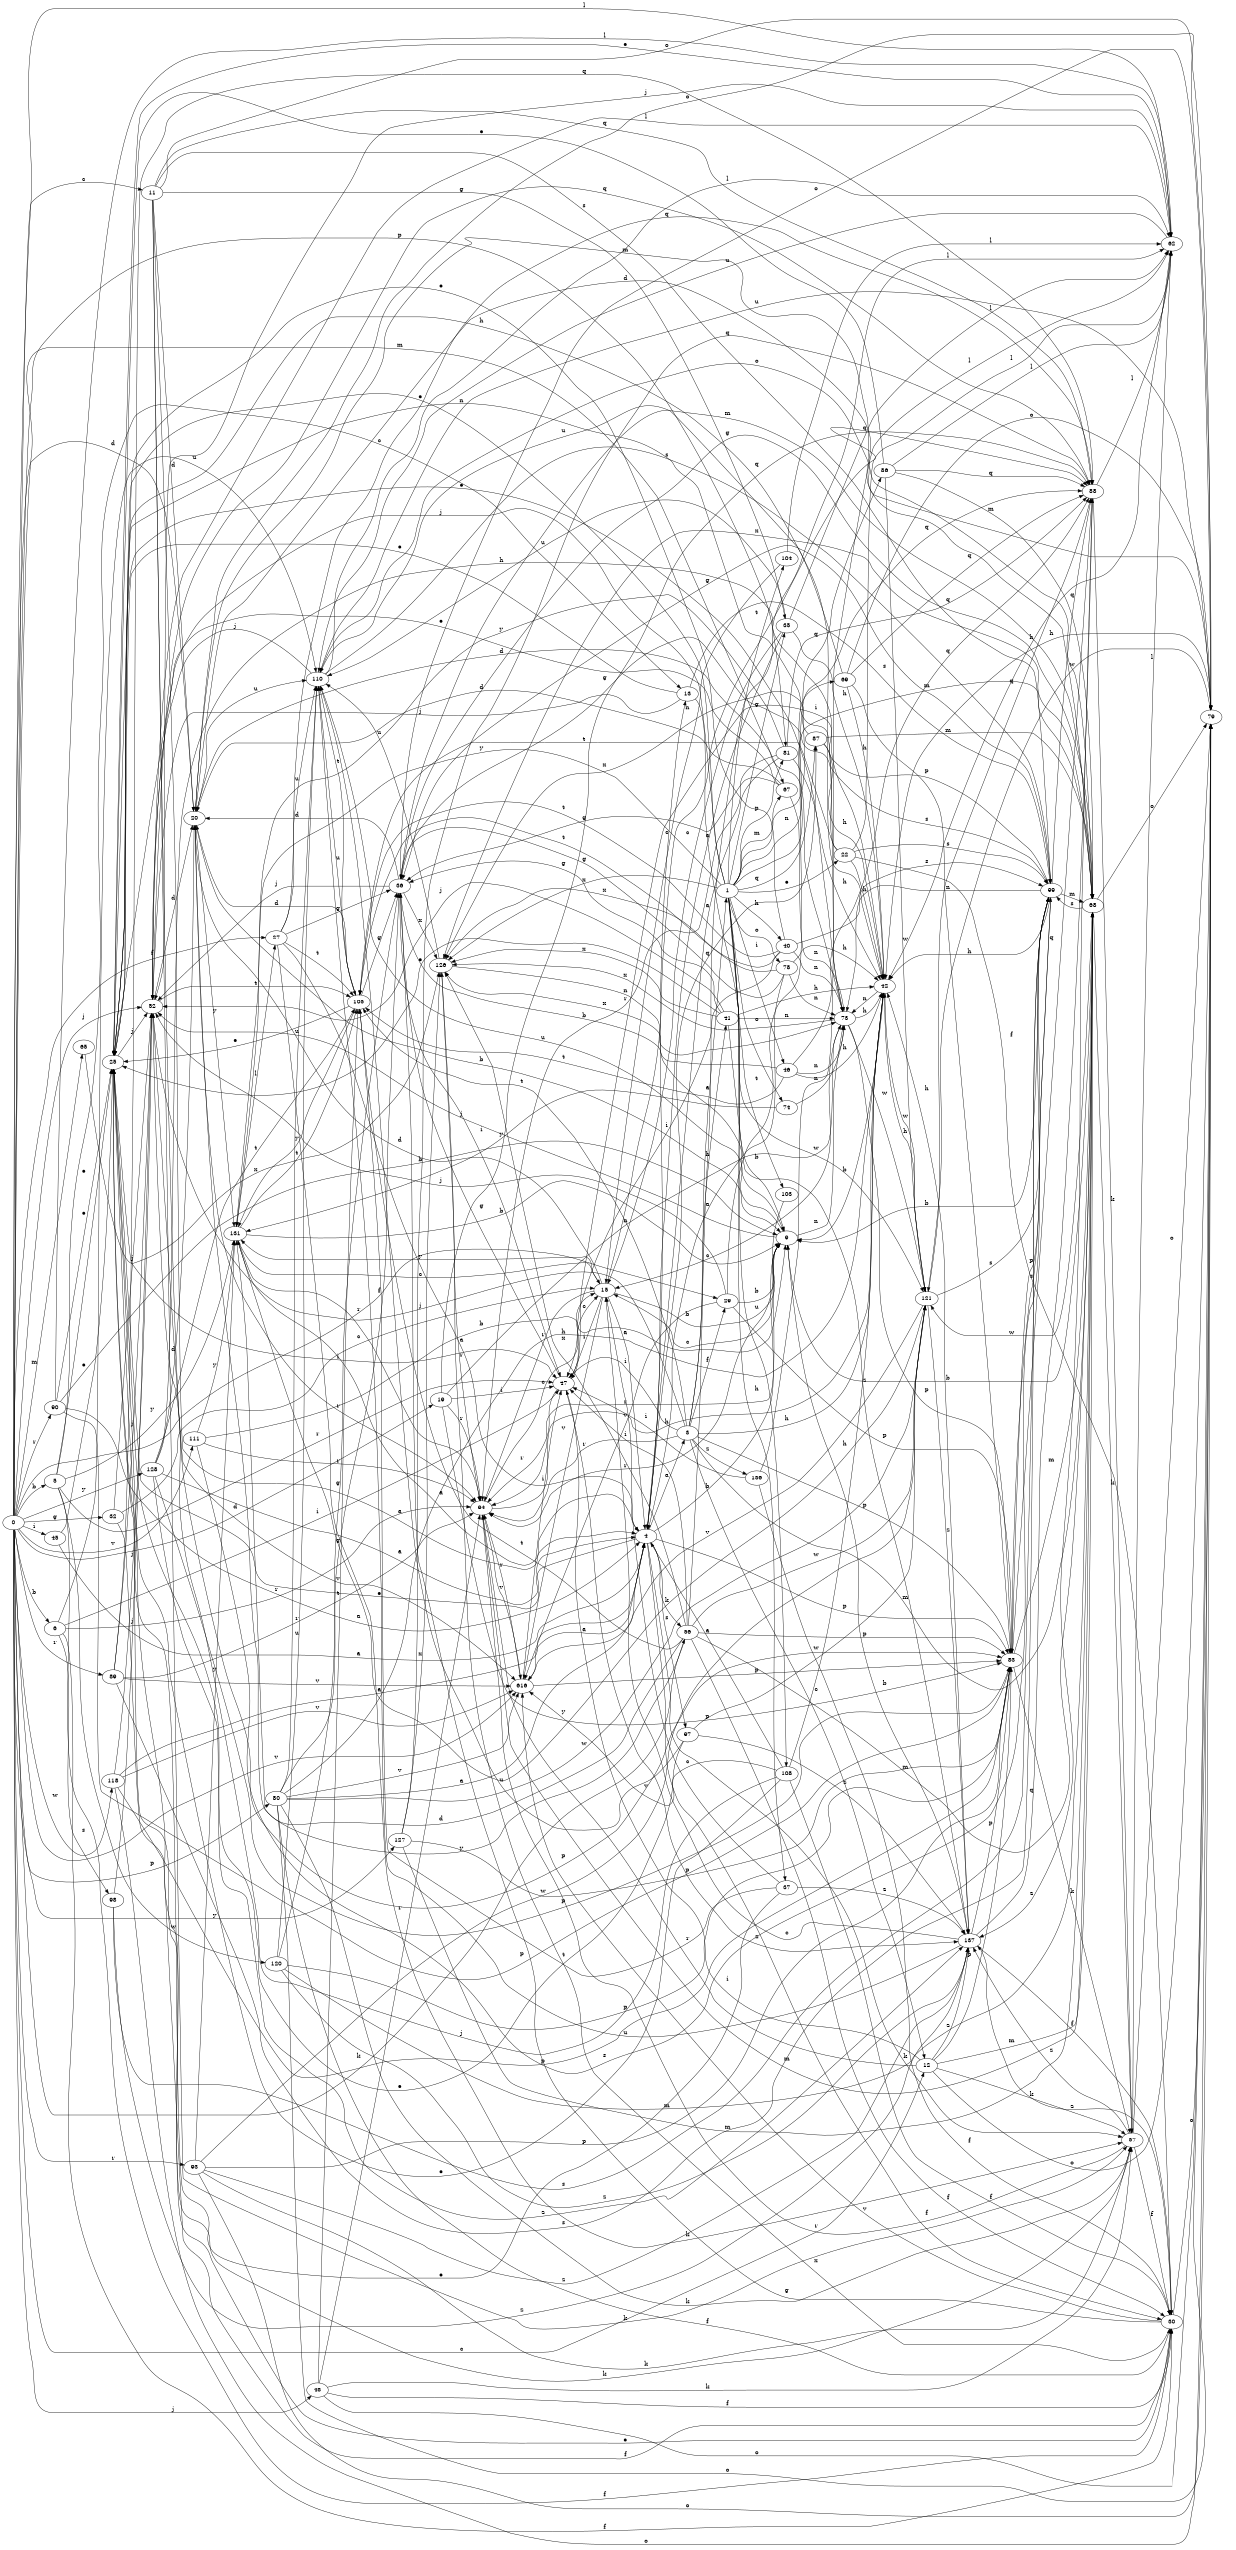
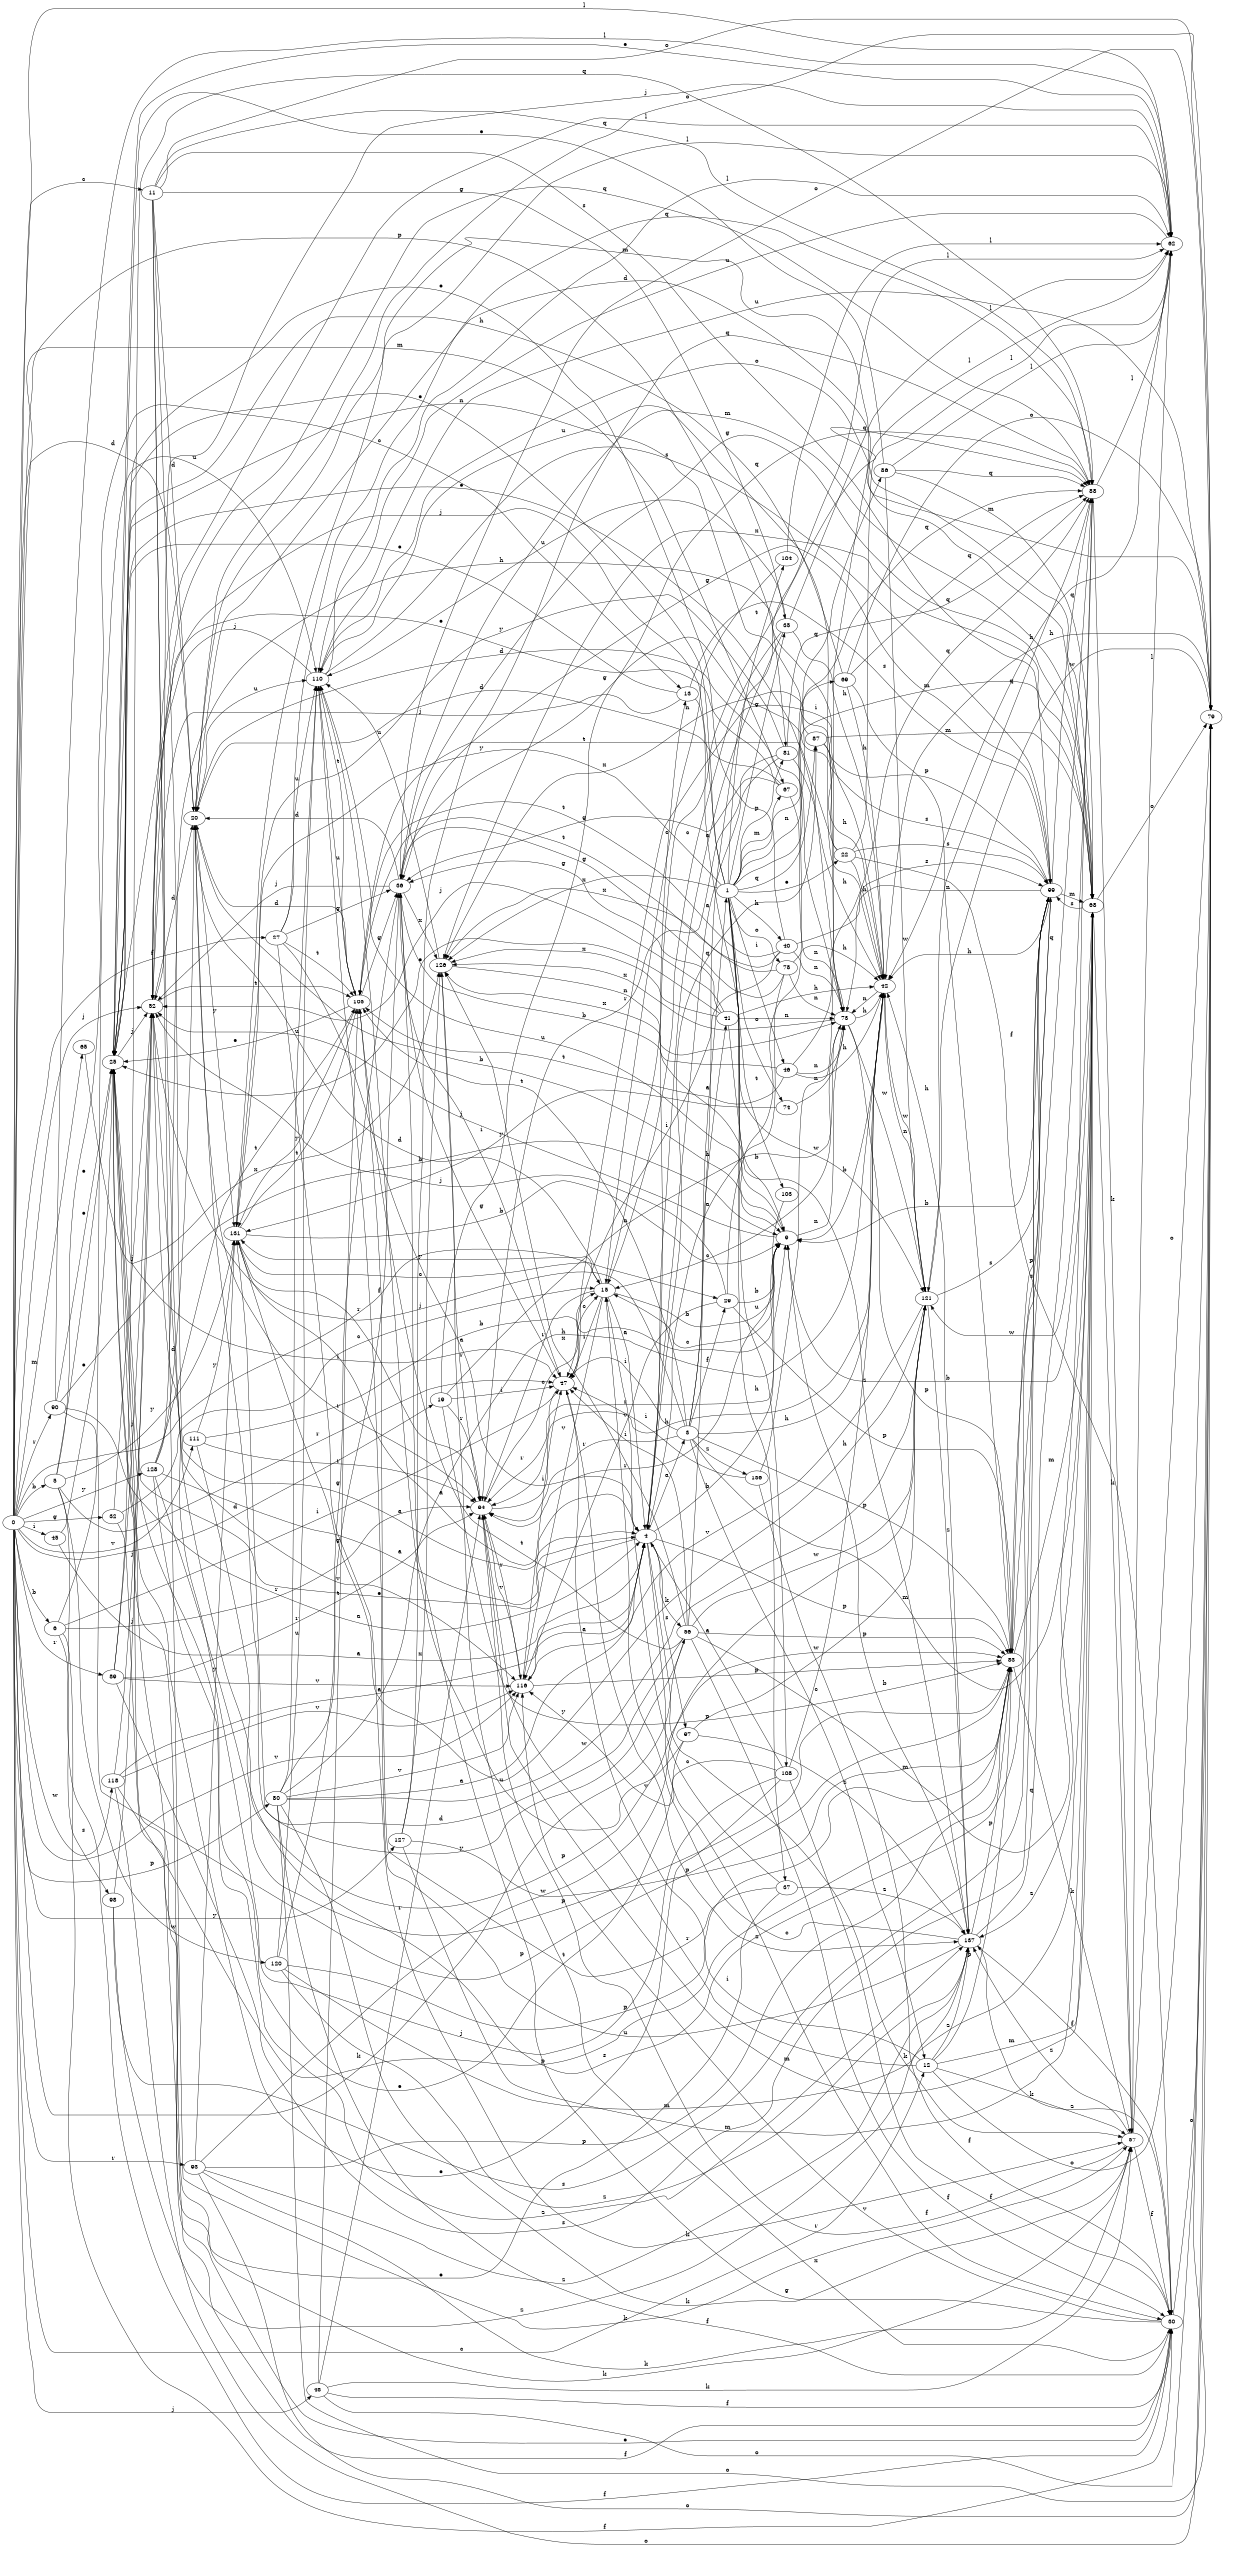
edge "131" -> "27": now "131" -> "62"
edge "121" -> "42": label "h" -> "n"
node "616": label "616" -> "116"
